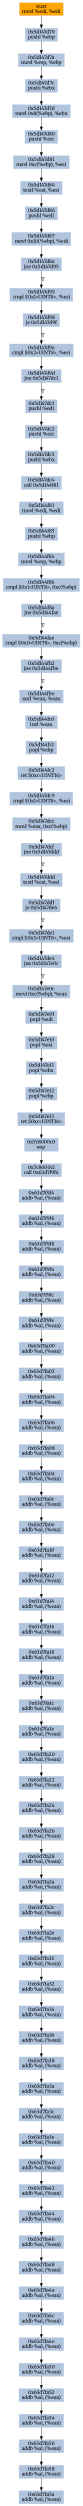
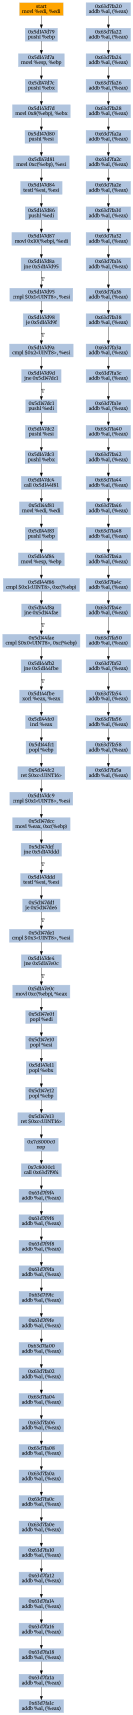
node "0x63d7fa1e addb %al, (%eax)": removed
